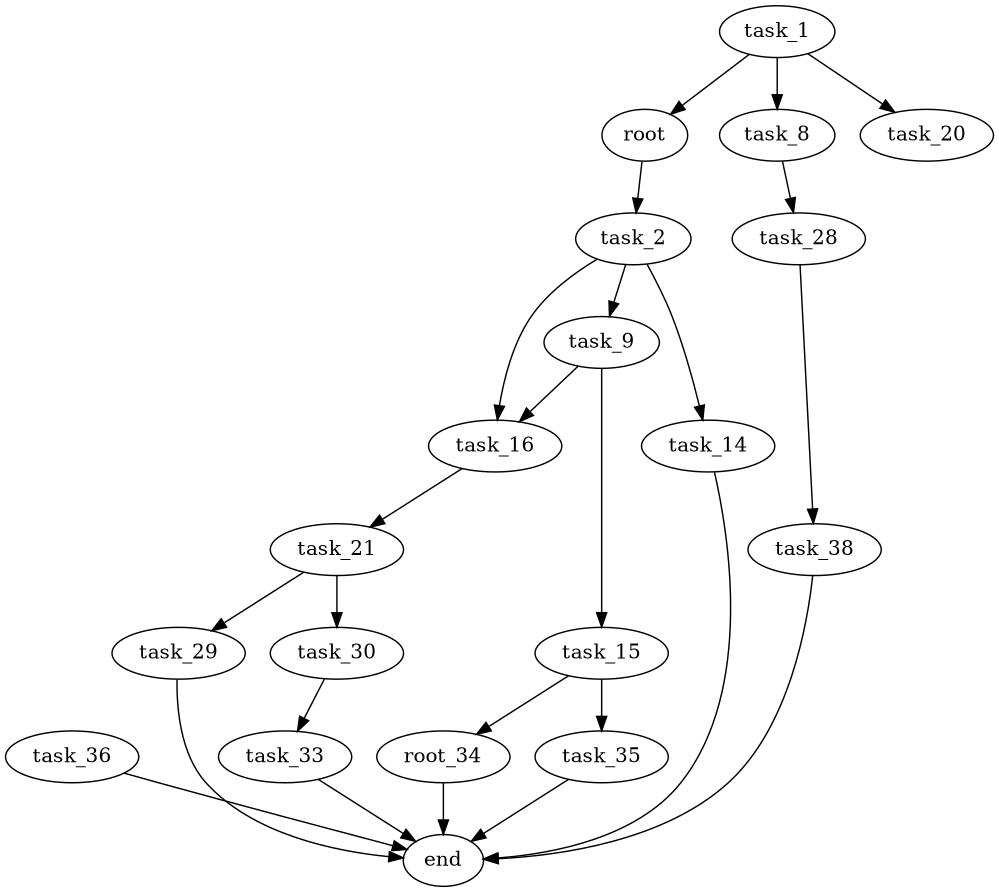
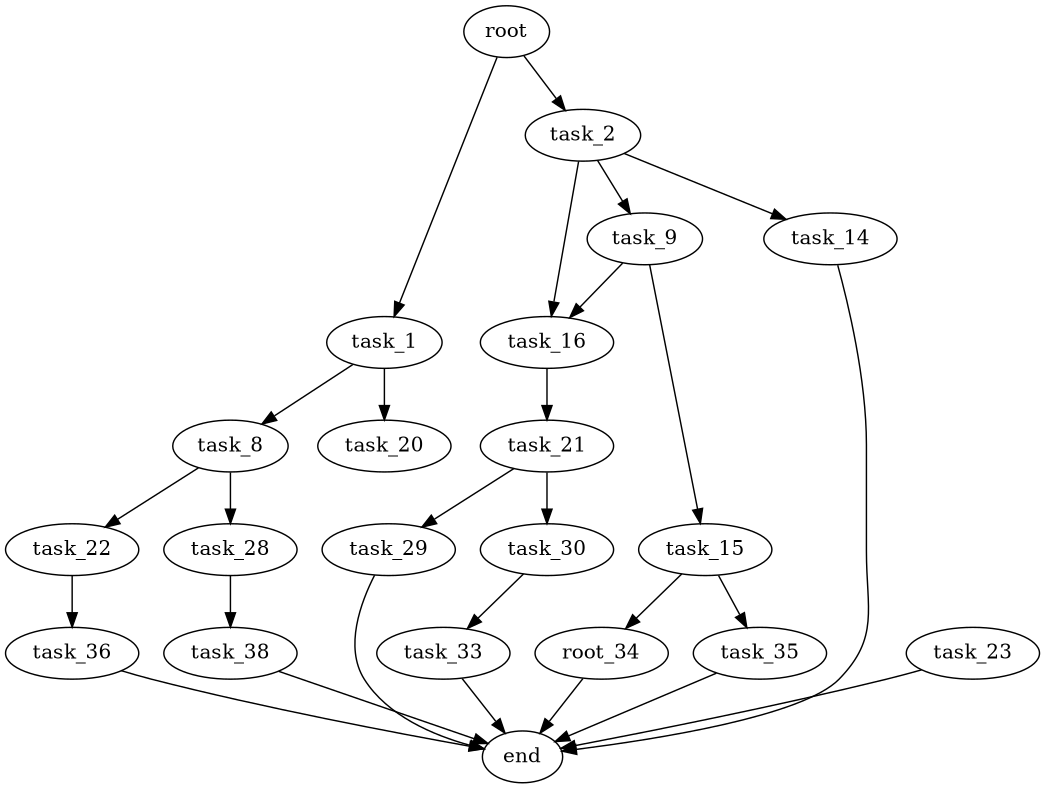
edge "task_1" -> "root": reversed
node "task_22": added
node "task_23": added
